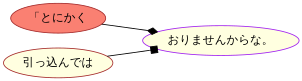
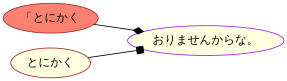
node "引っ込んでは": label "引っ込んでは" -> "とにかく"
